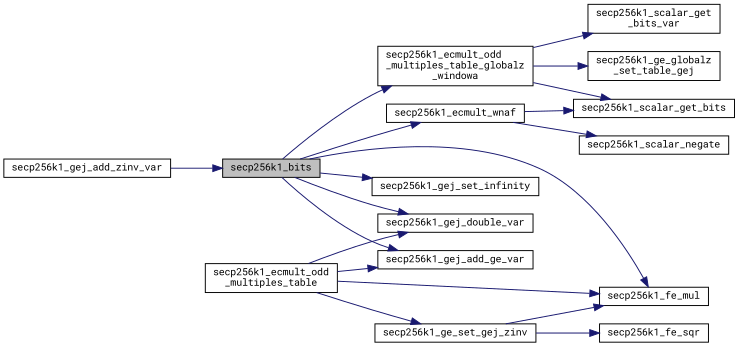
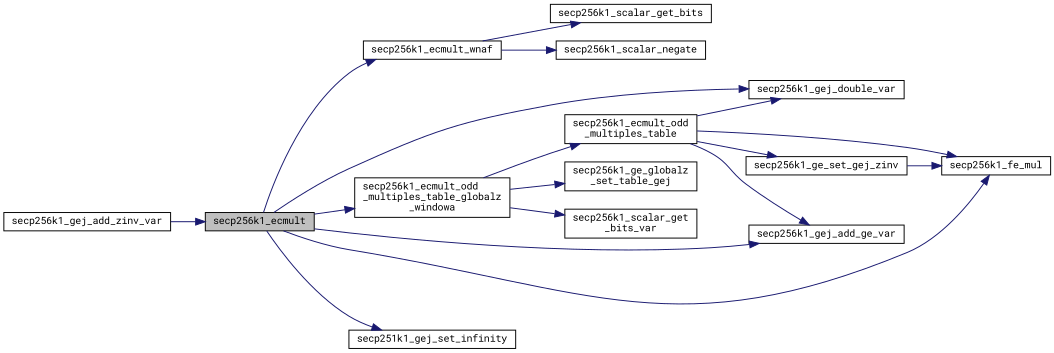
edge "secp256k1_ecmult_odd _multiples_table_globalz _windowa" -> "secp256k1_scalar_get_bits": now "secp256k1_ecmult_odd _multiples_table_globalz _windowa" -> "secp256k1_ecmult_odd _multiples_table"
node "secp256k1_bits": label "secp256k1_bits" -> "secp256k1_ecmult"
node "secp256k1_gej_set_infinity": label "secp256k1_gej_set_infinity" -> "secp251k1_gej_set_infinity"
node "secp256k1_fe_sqr": removed
